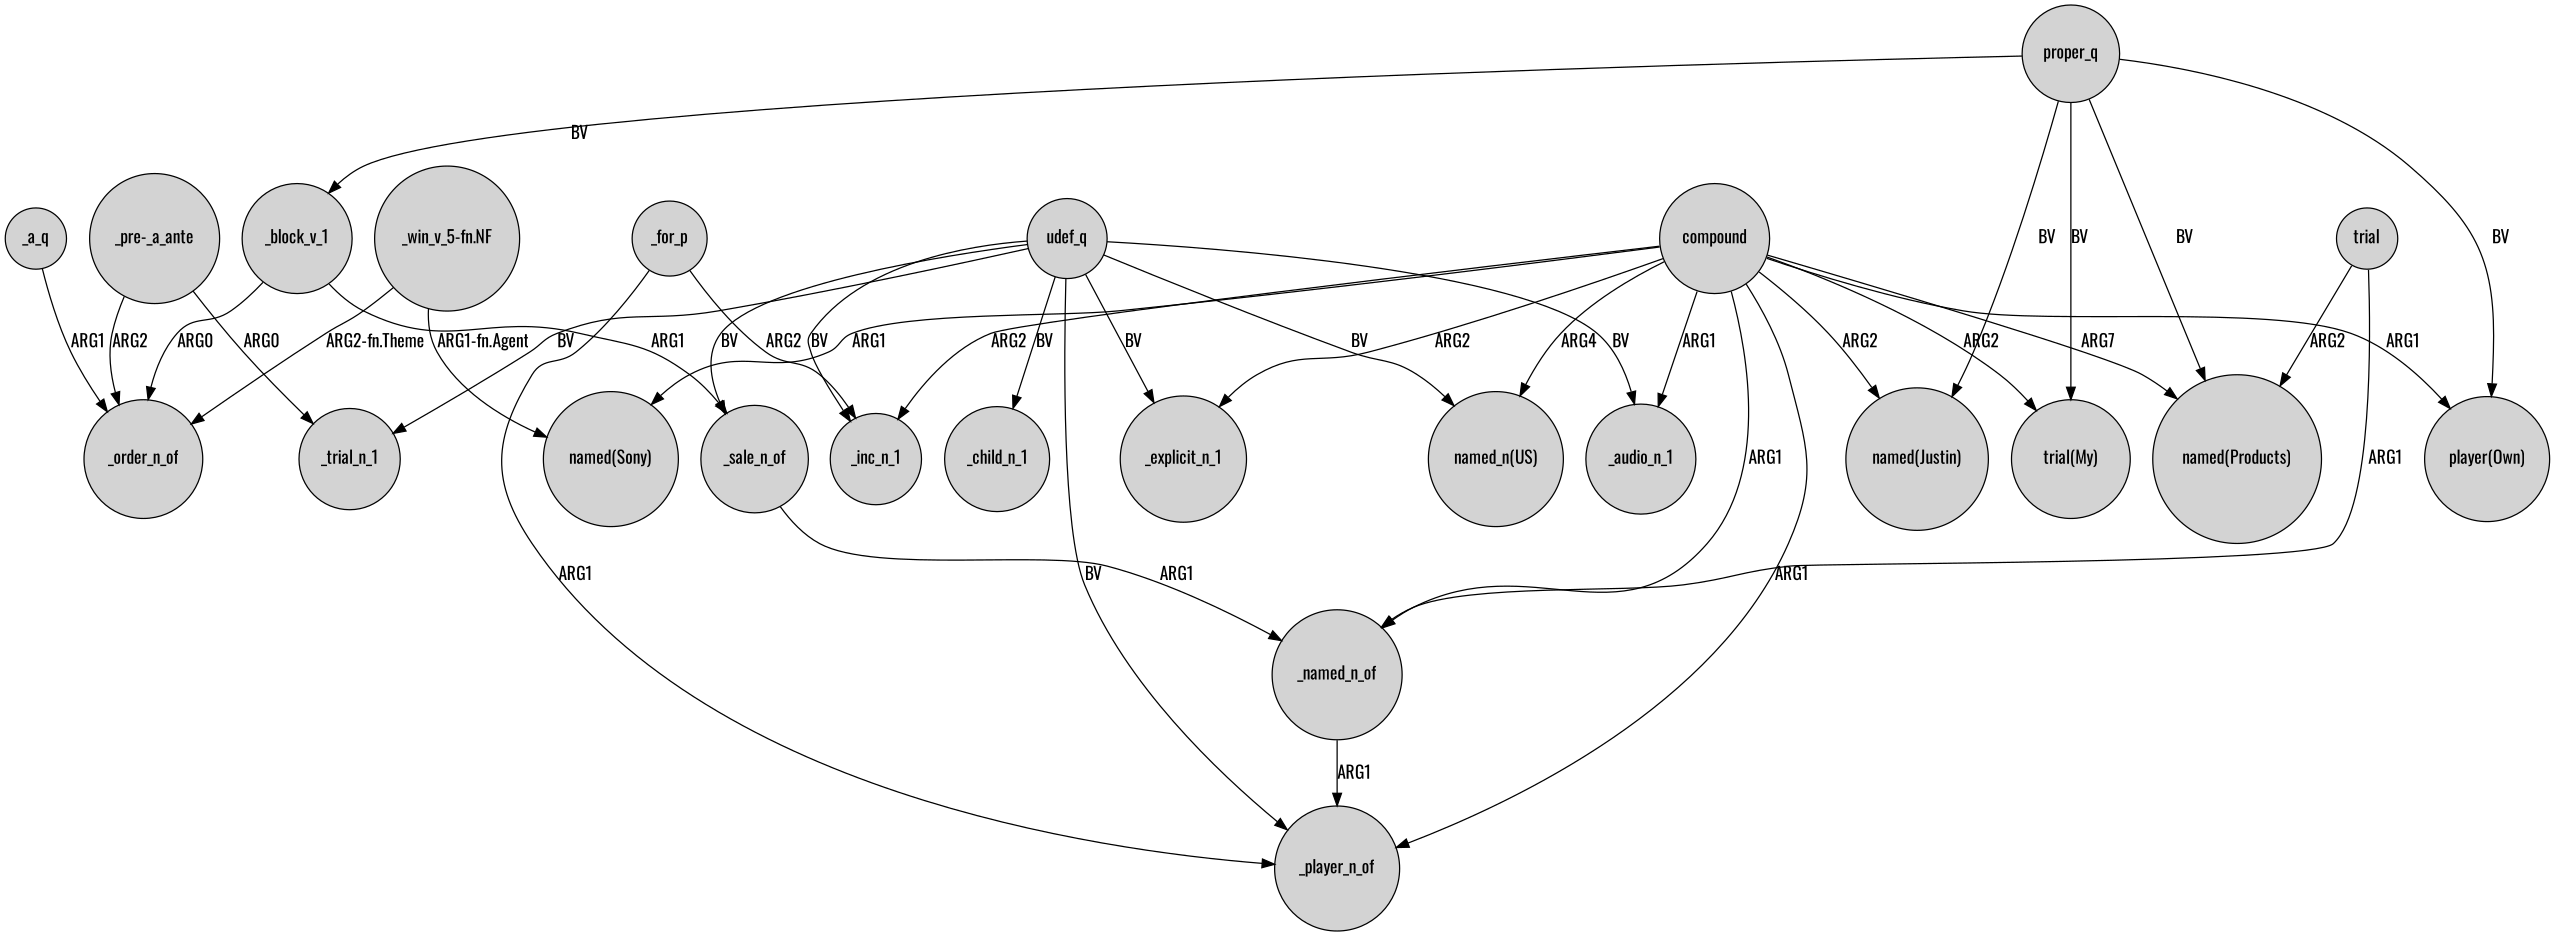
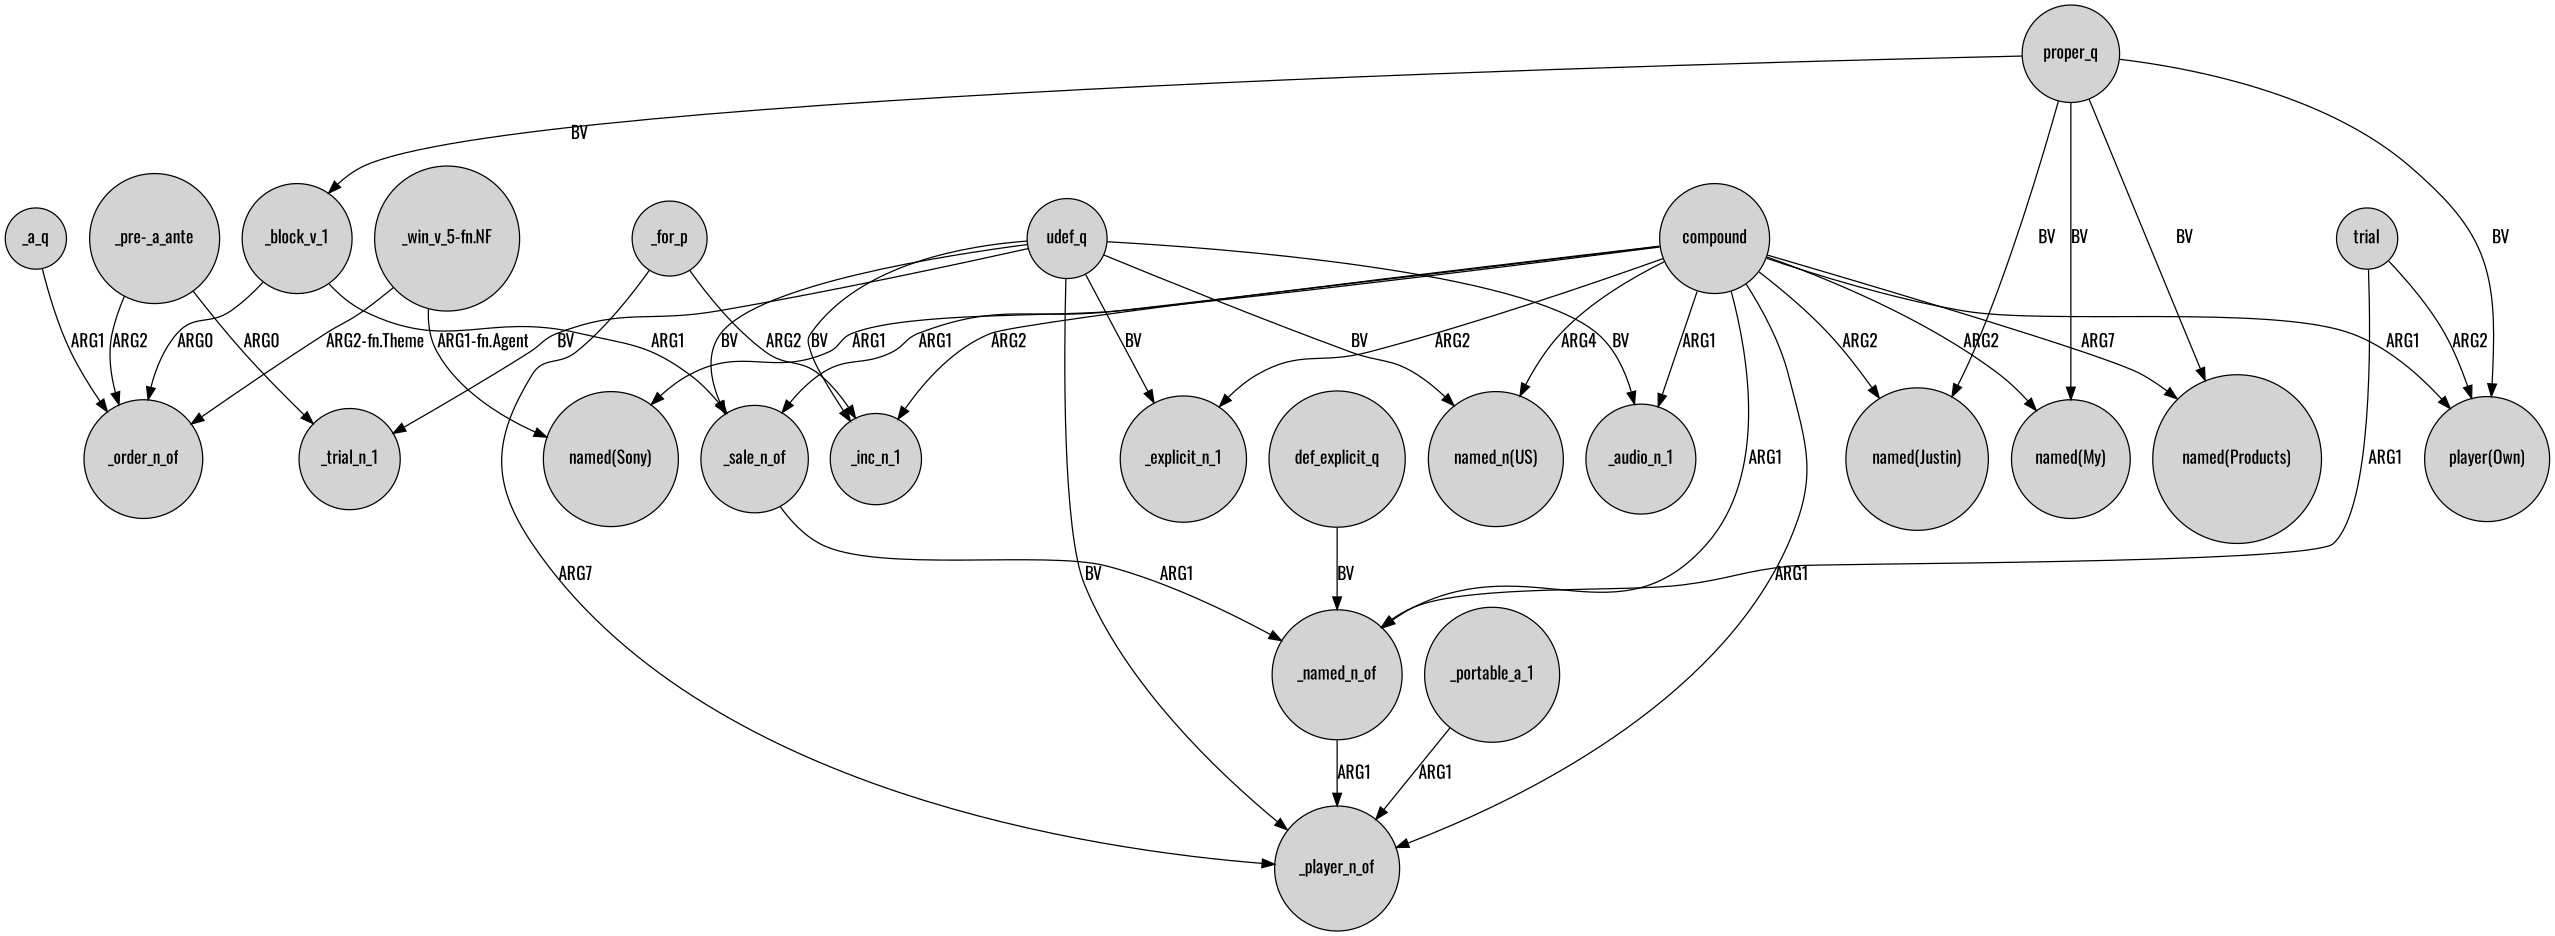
edge "compound" -> "_sale_n_of": added, label "ARG1"
edge "trial" -> "named(Products)": now "trial" -> "player(Own)"
node "_child_n_1": removed
node "def_explicit_q": added
node "trial(My)": label "trial(My)" -> "named(My)"
edge "_for_p" -> "_player_n_of": label "ARG1" -> "ARG7"
node "_portable_a_1": added
